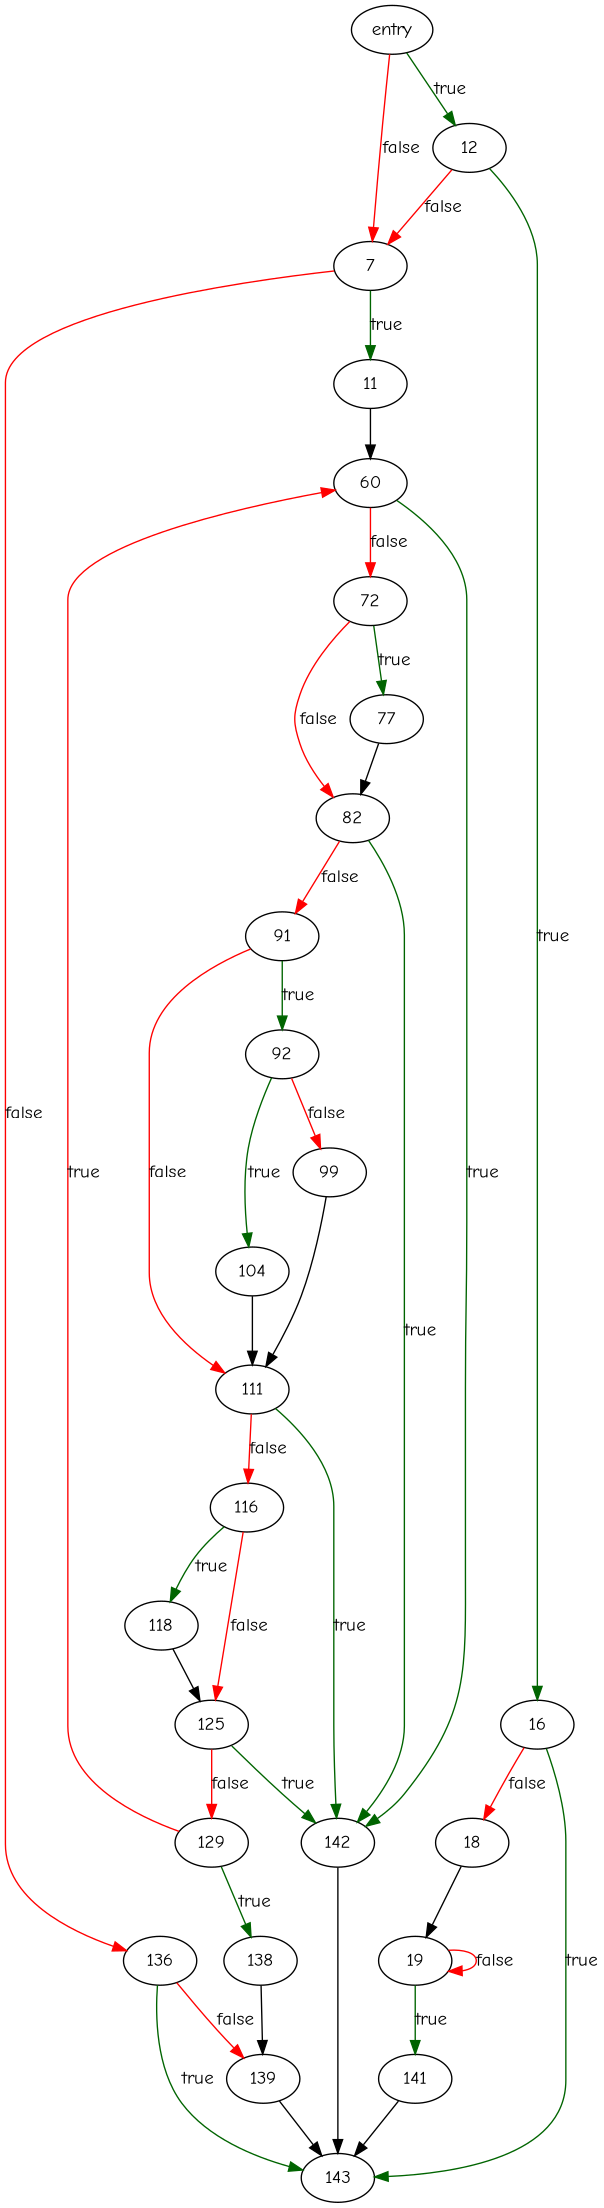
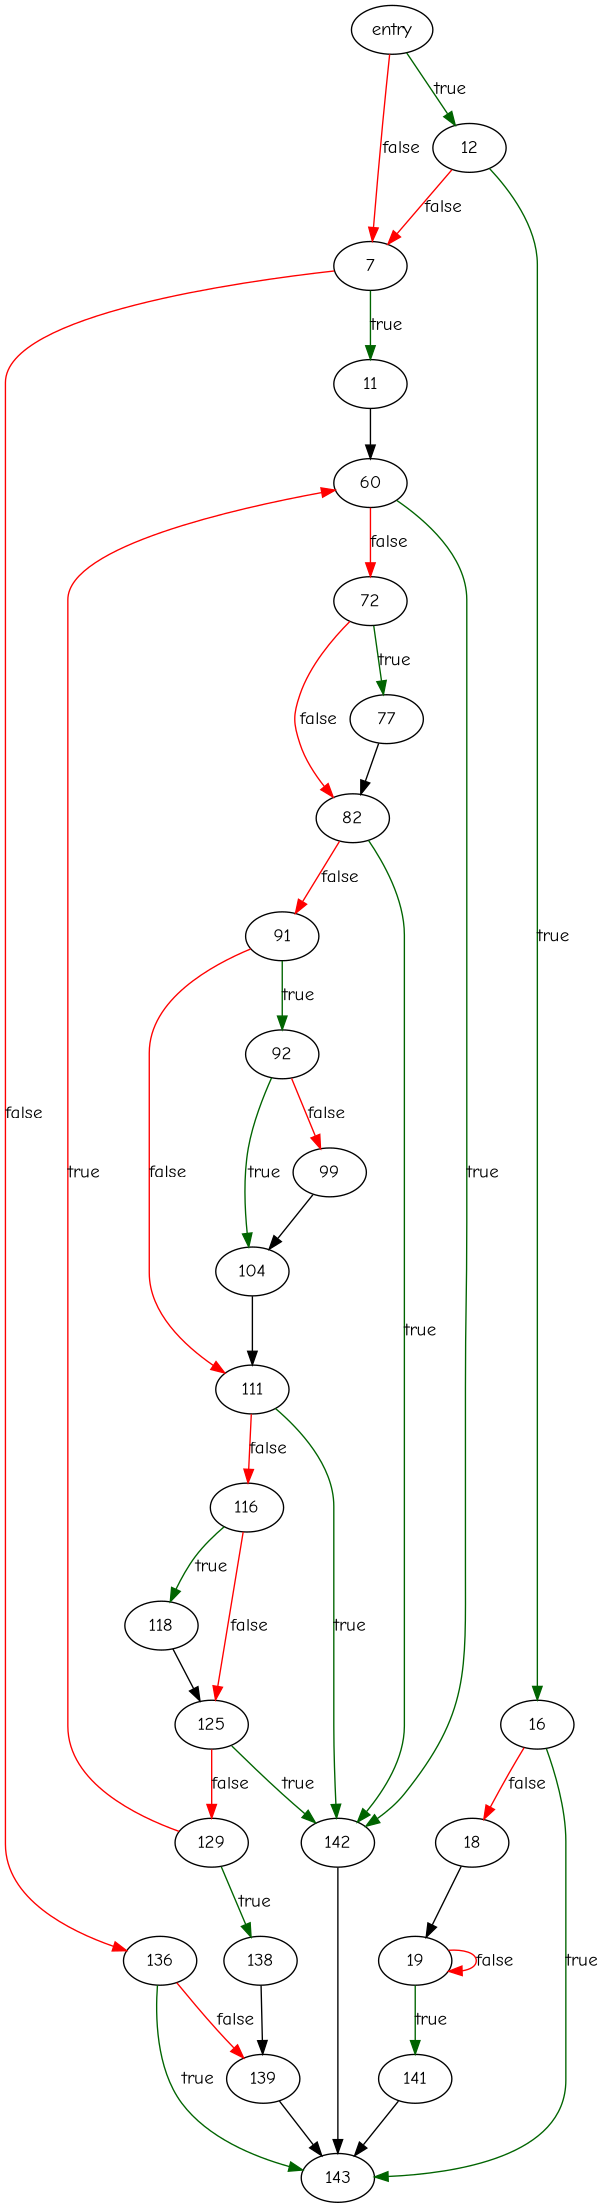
edge "99" -> "111": now "99" -> "104"
